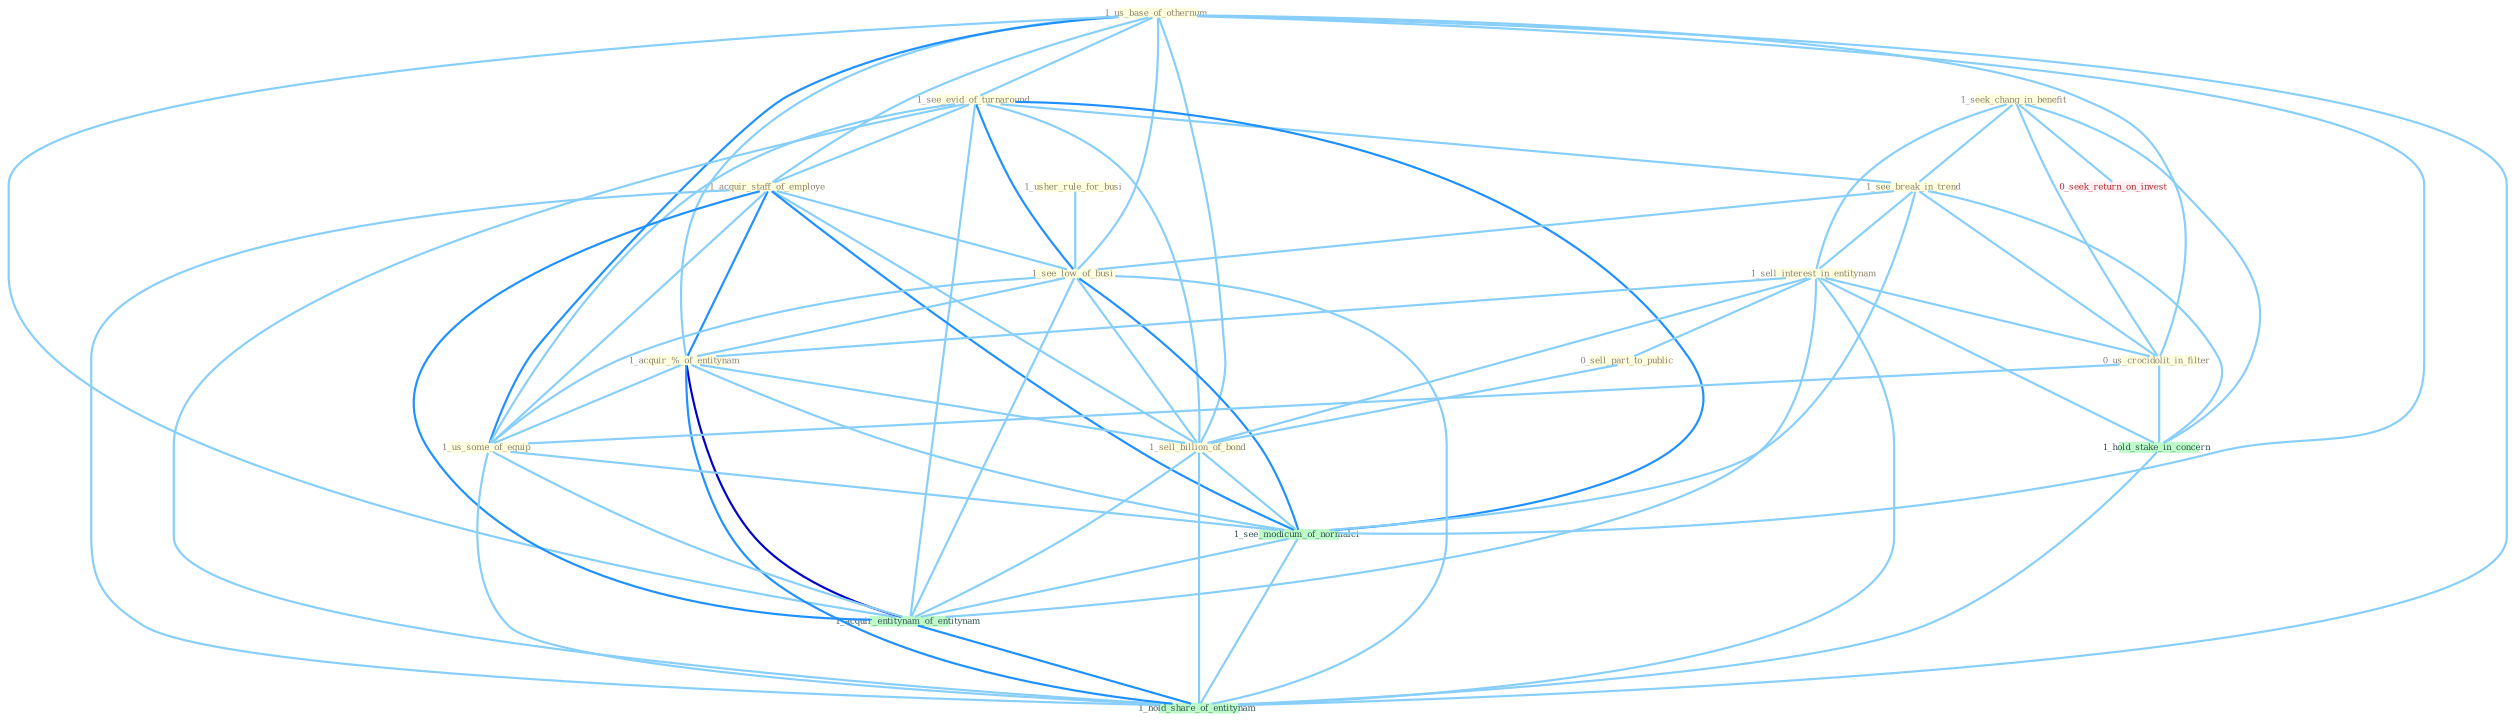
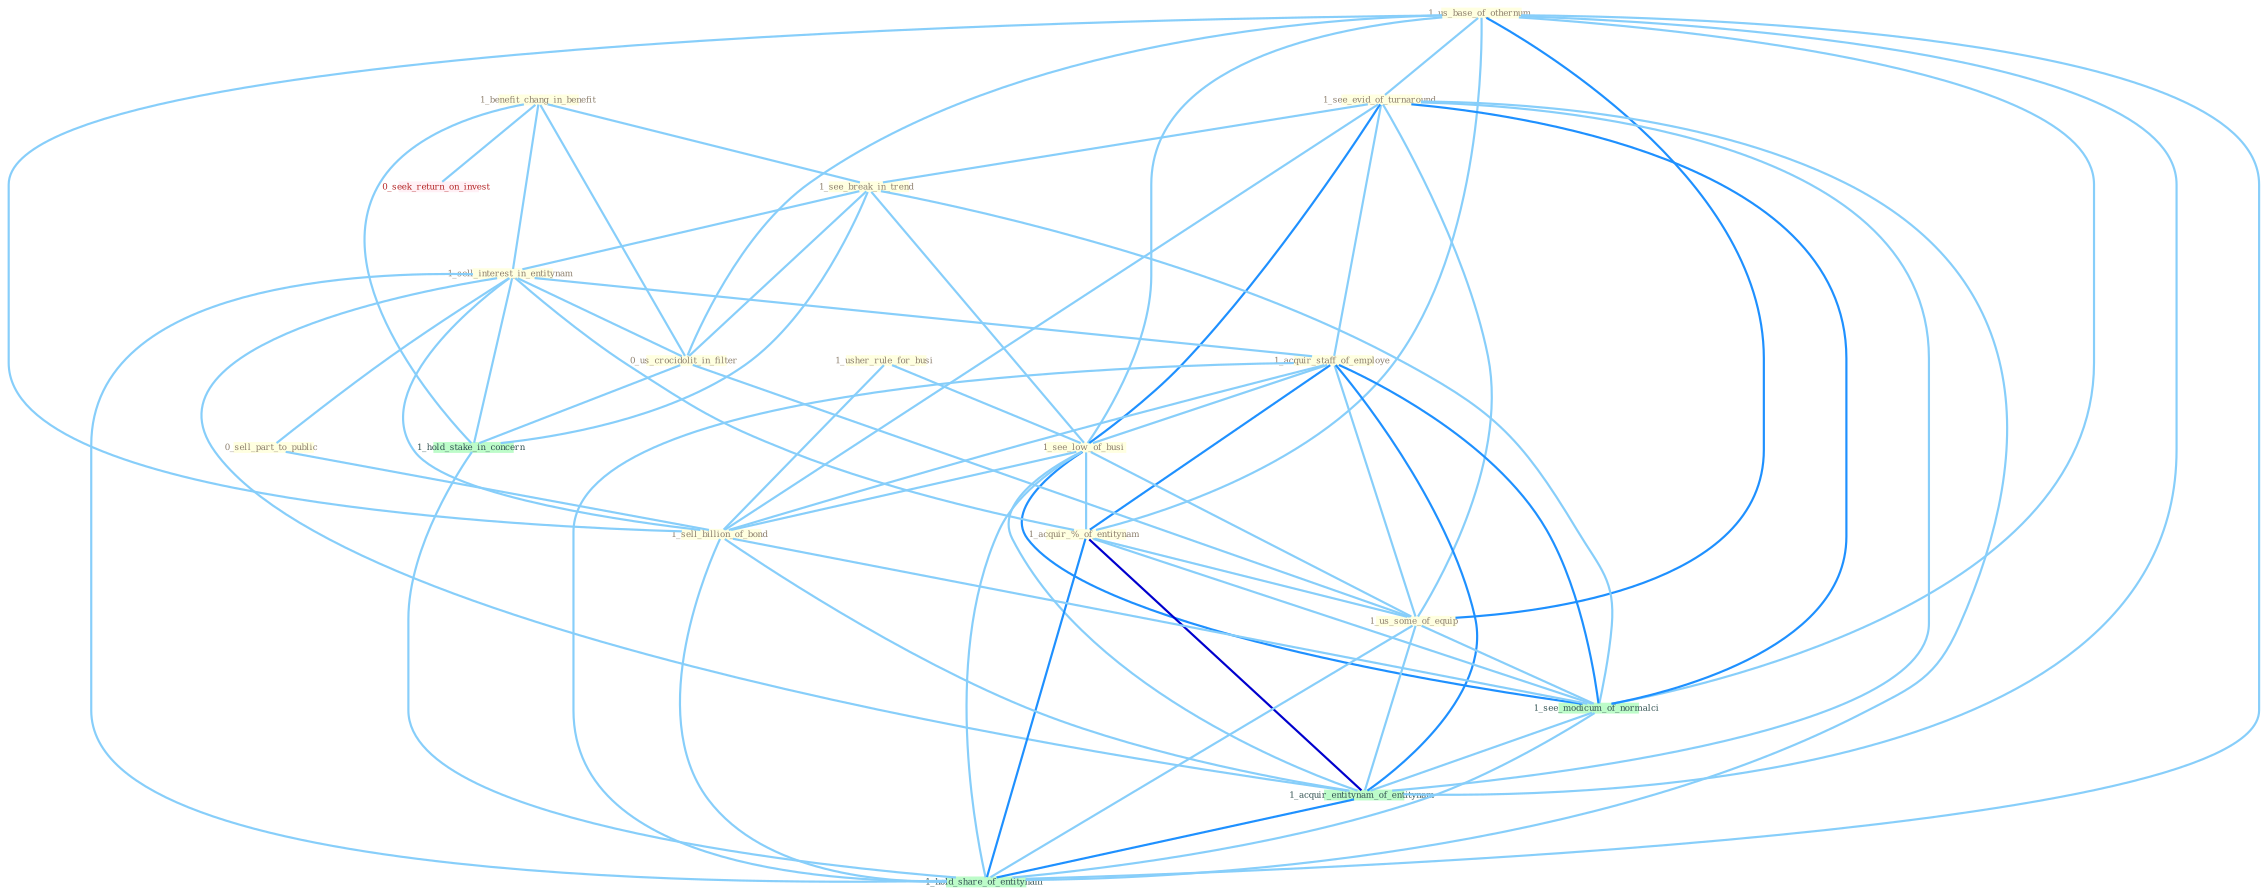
edge "1_us_base_of_othernum" -- "1_acquir_staff_of_employe": now "1_sell_interest_in_entitynam" -- "1_acquir_staff_of_employe"
node "1_seek_chang_in_benefit": label "1_seek_chang_in_benefit" -> "1_benefit_chang_in_benefit"
edge "1_acquir_%_of_entitynam" -- "1_sell_billion_of_bond": now "1_usher_rule_for_busi" -- "1_sell_billion_of_bond"
